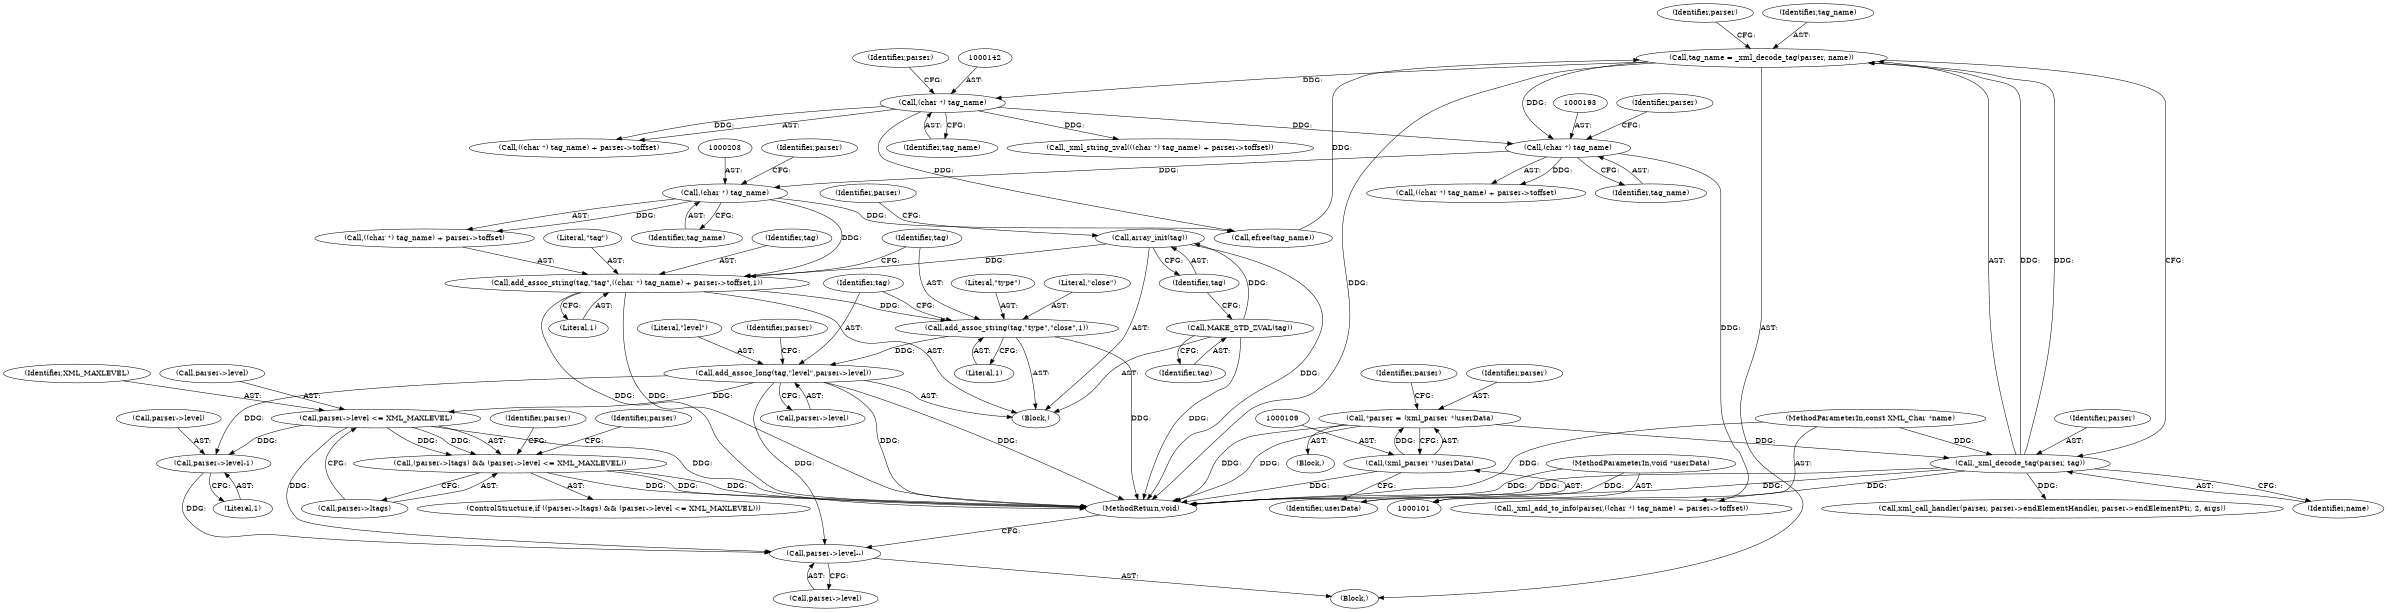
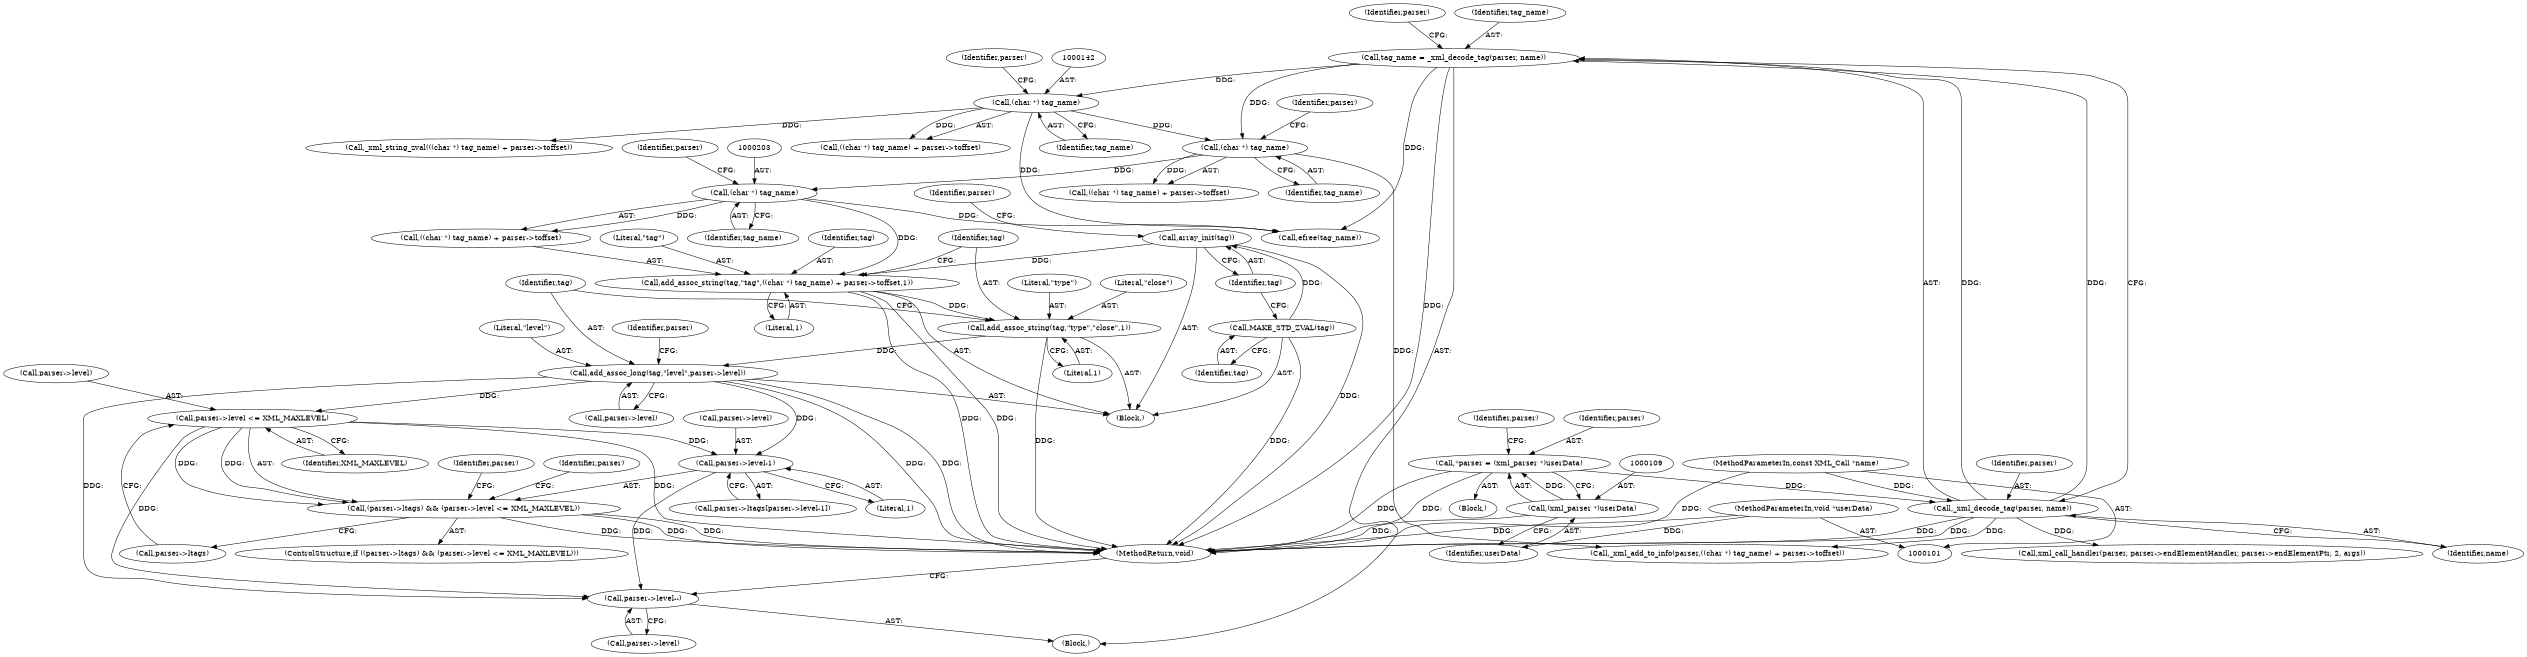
edge "(Call,efree(tag_name))" -> "(Call,tag_name = _xml_decode_tag(parser, name))": reversed
node "1000193": removed
node "(MethodParameterIn,const XML_Char *name)": label "(MethodParameterIn,const XML_Char *name)" -> "(MethodParameterIn,const XML_Call *name)"
edge "(Call,parser->level <= XML_MAXLEVEL)" -> "(Identifier,XML_MAXLEVEL)": added, label "CFG:"
node "(Call,_xml_decode_tag(parser, tag))": label "(Call,_xml_decode_tag(parser, tag))" -> "(Call,_xml_decode_tag(parser, name))"
edge "(Call,parser->ltags)" -> "(Call,(parser->ltags) && (parser->level <= XML_MAXLEVEL))": now "(Call,parser->level-1)" -> "(Call,(parser->ltags) && (parser->level <= XML_MAXLEVEL))"
node "(Call,parser->ltags[parser->level-1])": added
